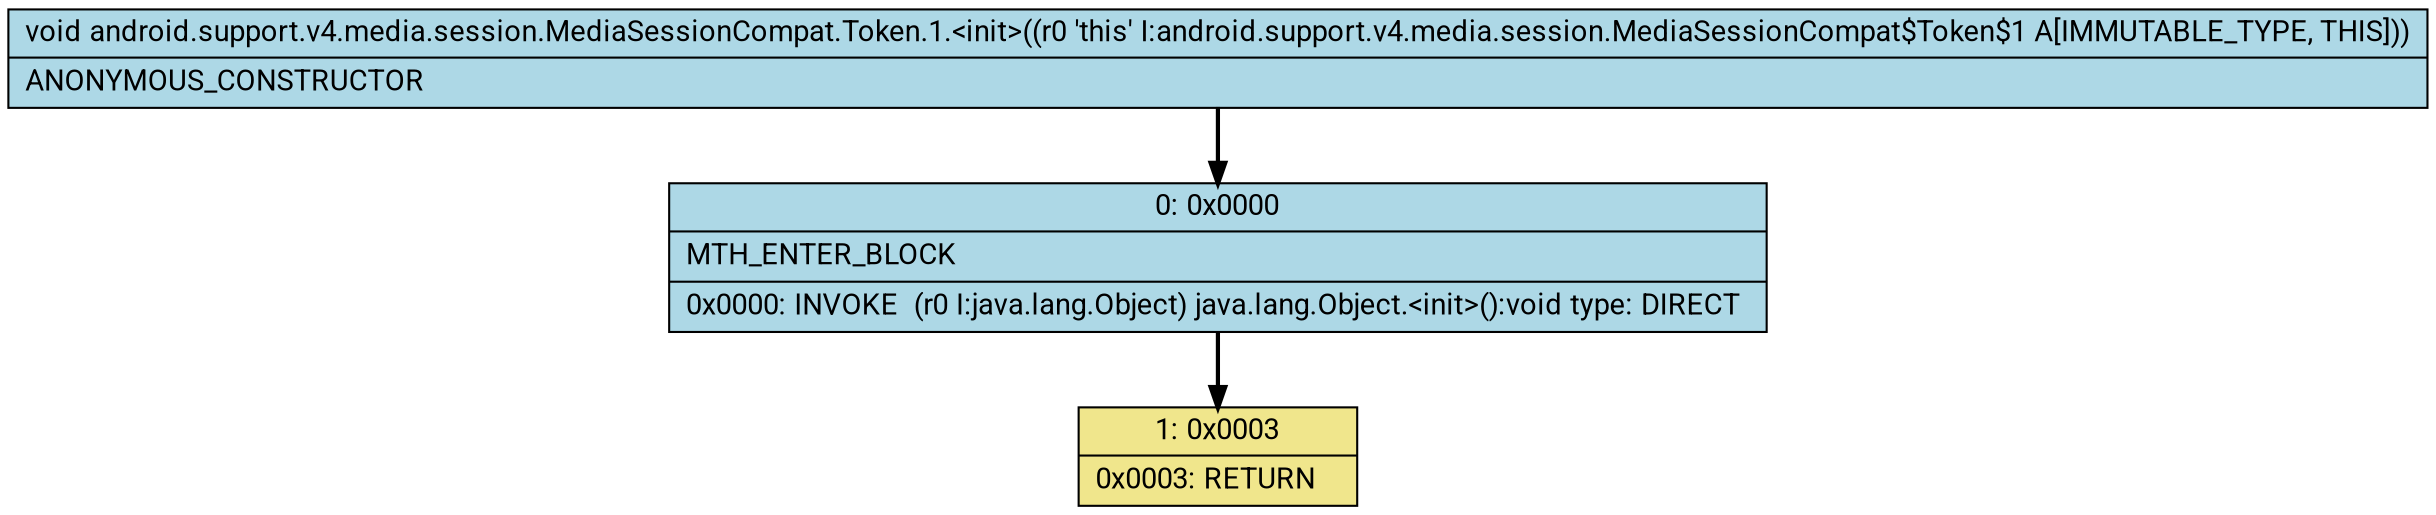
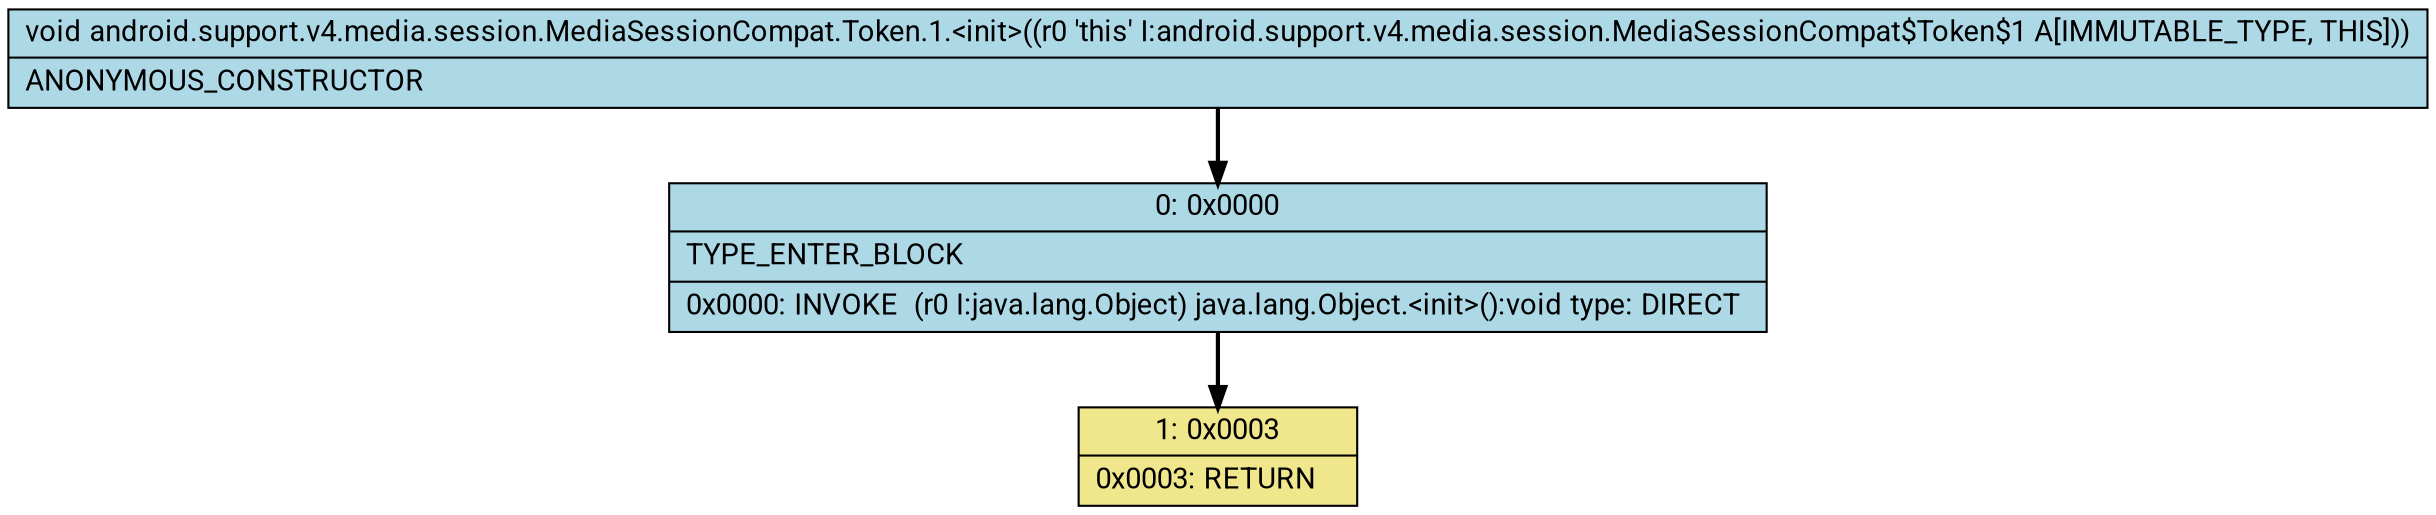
node "0: 0x0000": text "MTH_ENTER_BLOCK" -> "TYPE_ENTER_BLOCK"
